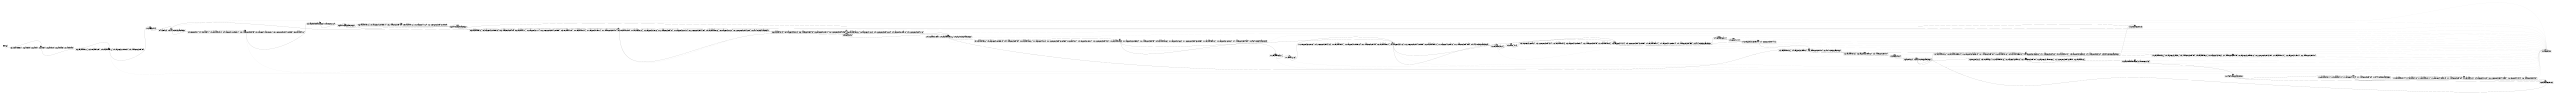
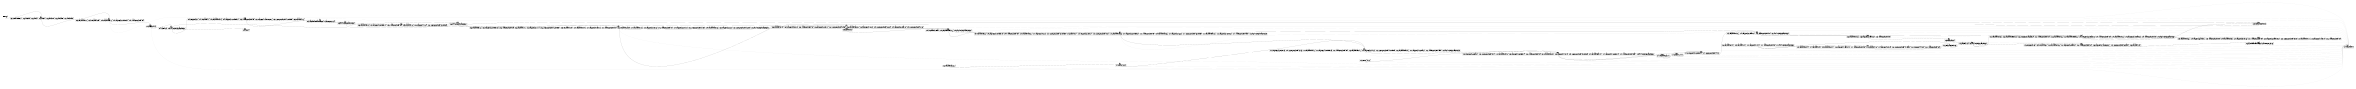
node "12209: return[v1]": added
node "12130: read-variable['Array',v42,-]": removed
edge "12097: read-variable['self',v30,-]" -> "12116: read-variable['Array',v37,-]": removed
node "12167: if[v35](true-block:3511,false-block:3513)": removed
